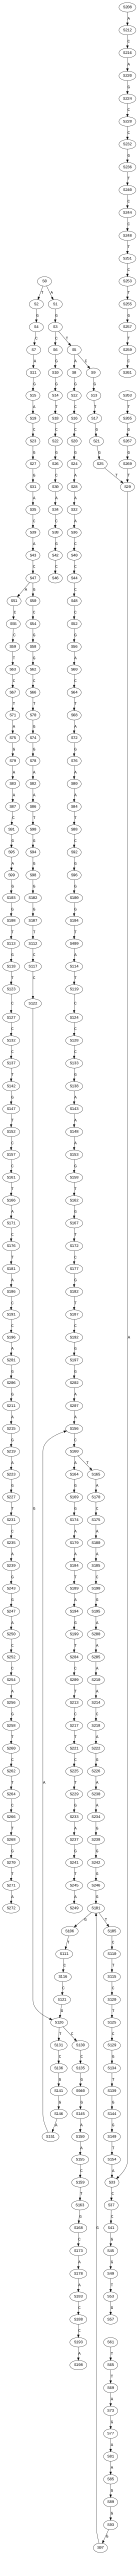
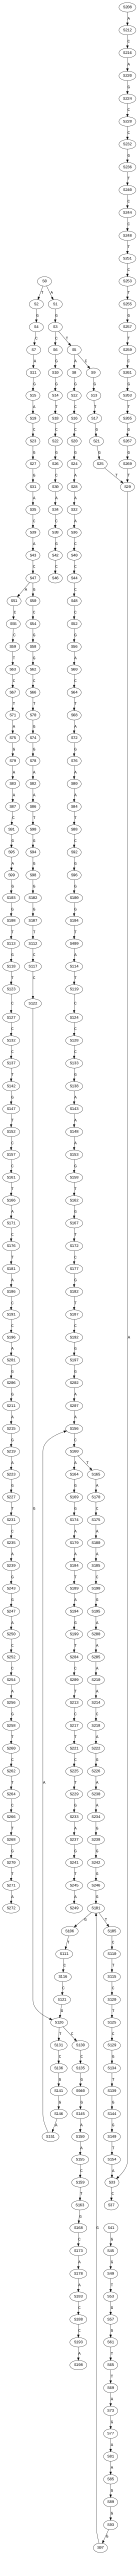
edge "S261" -> "S263": added, label "G"
edge "S37" -> "S41": removed, label "C"
edge "S57" -> "S61": added, label "G"
